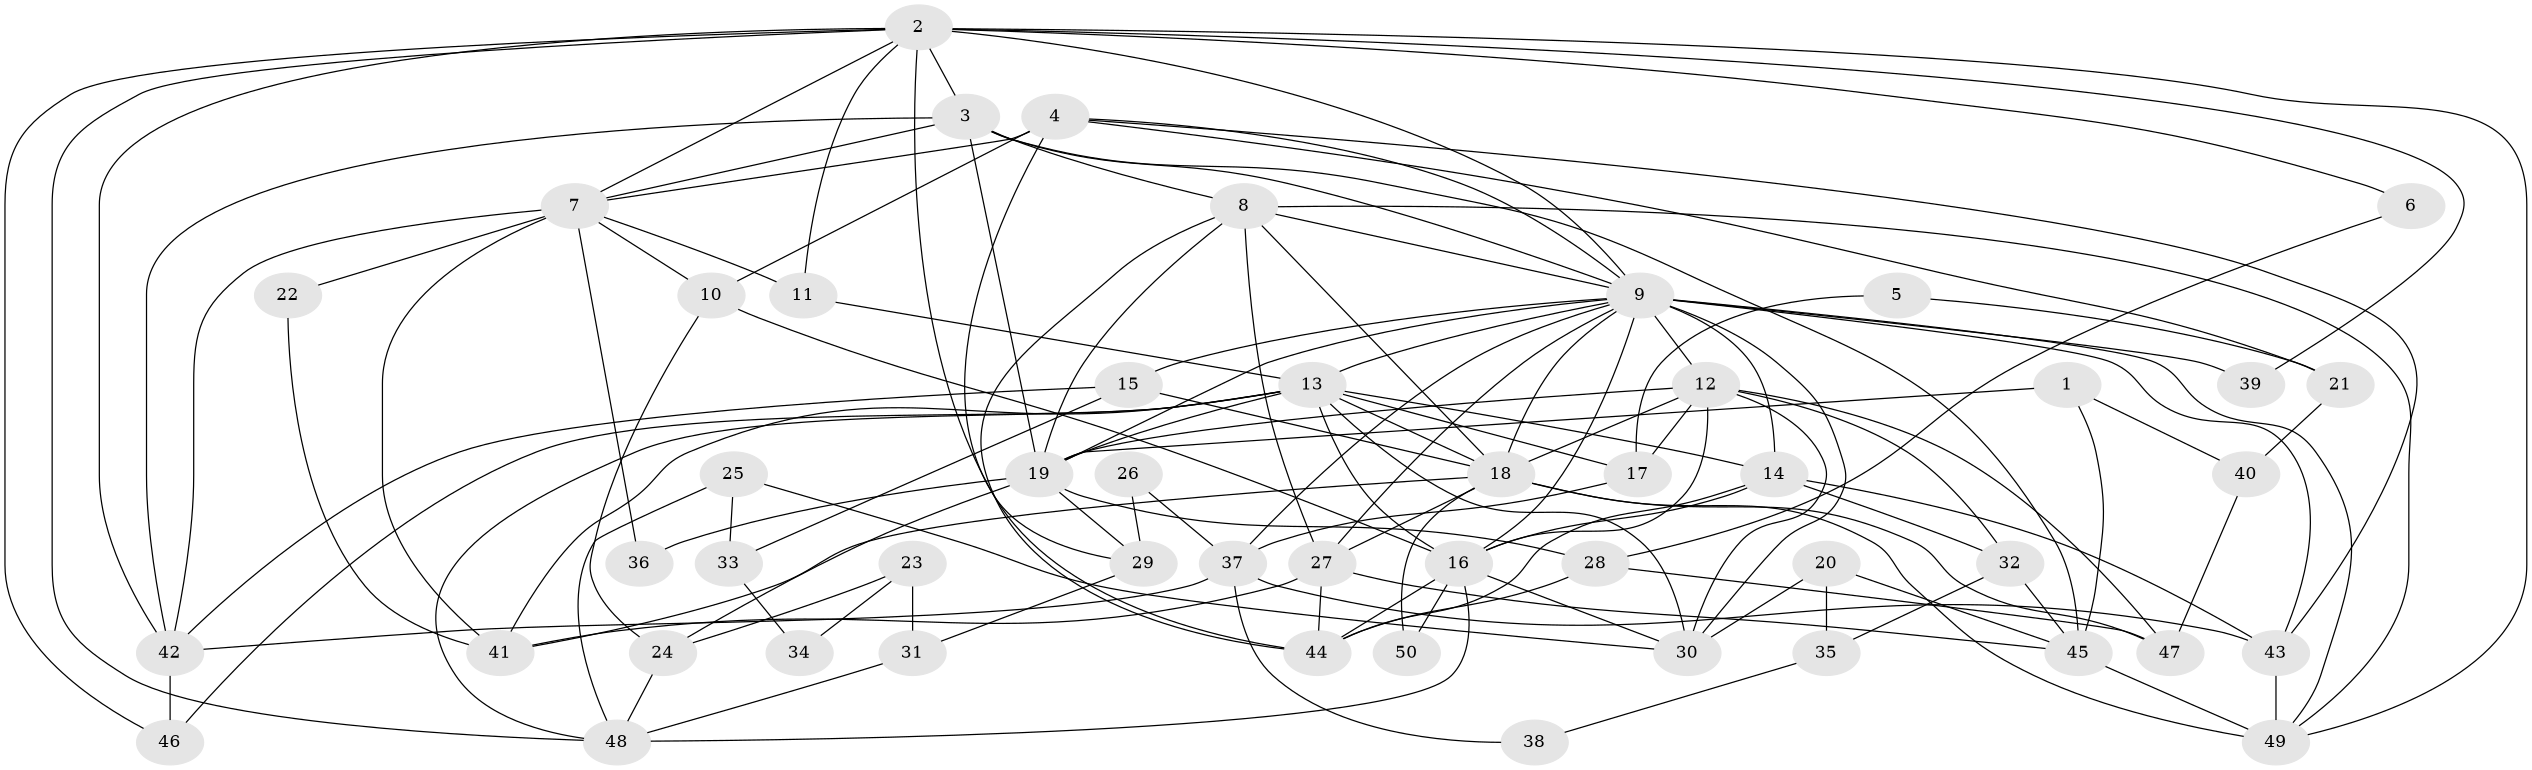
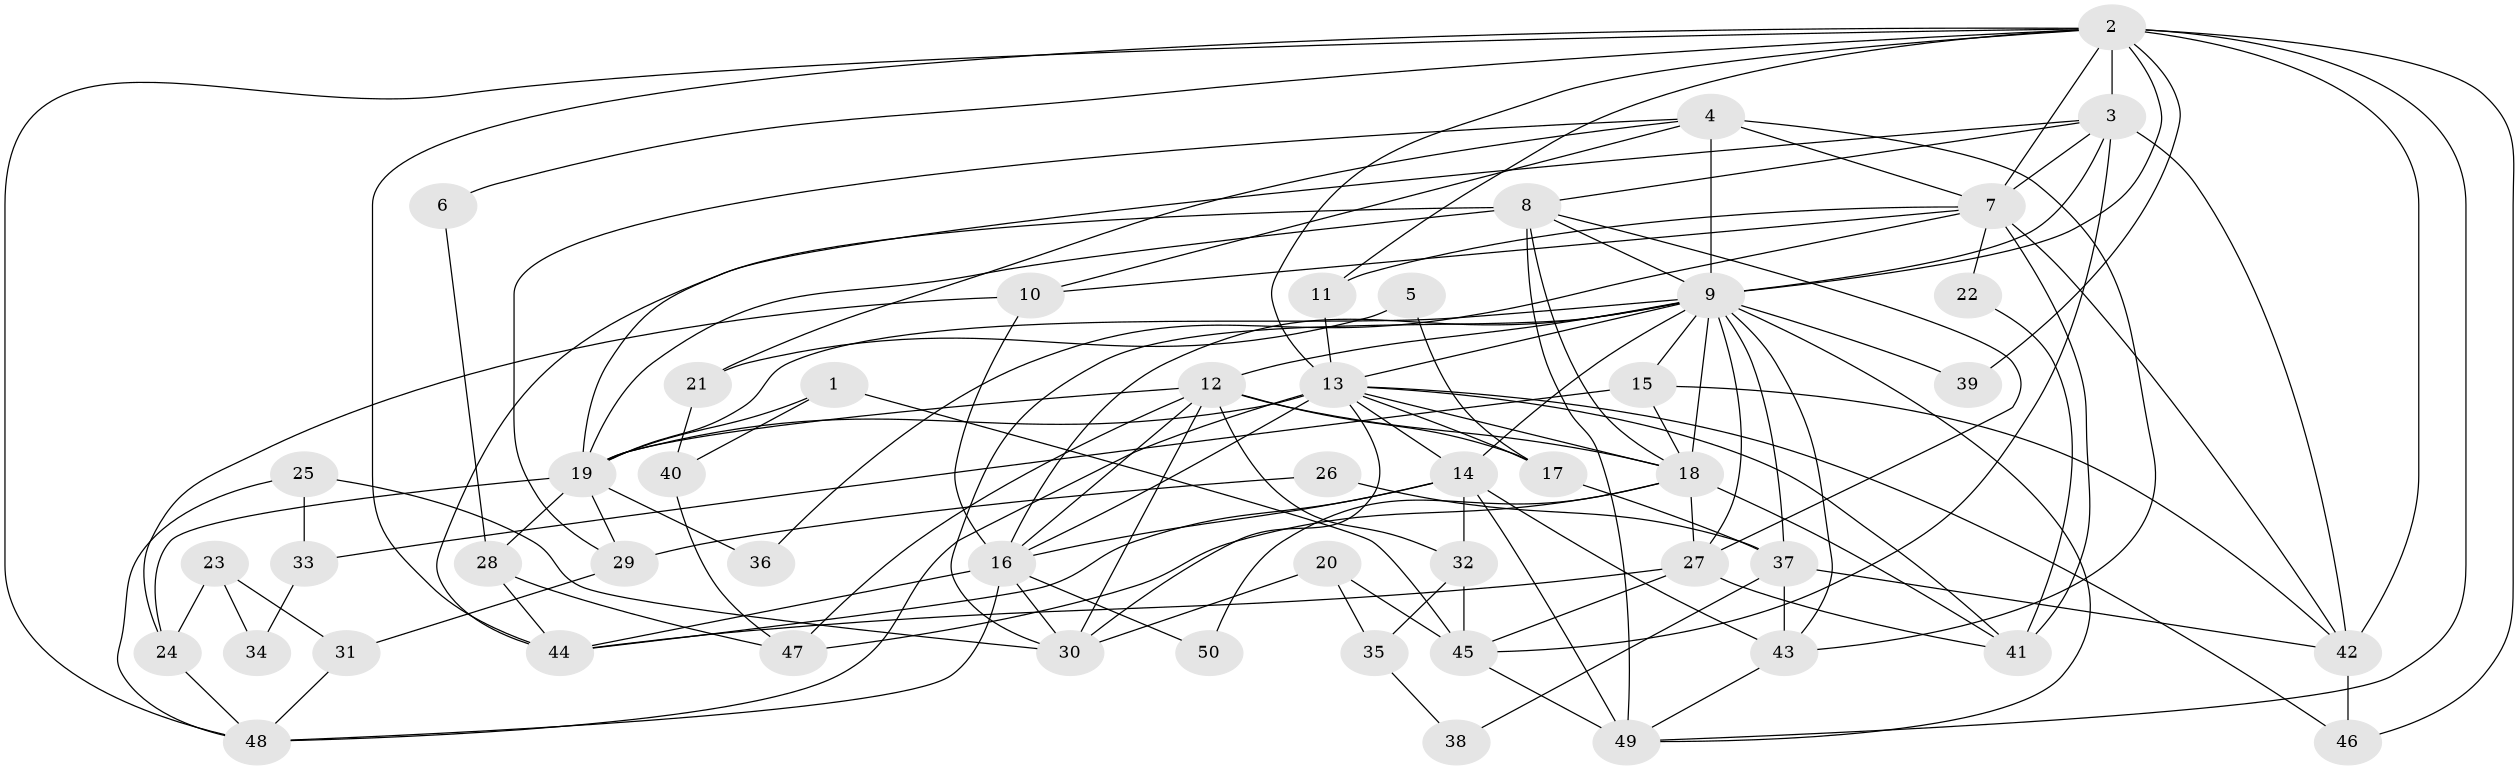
edge "2" -- "13": added
edge "18" -- "49": now "14" -- "49"
